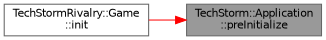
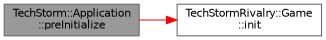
edge "TechStormRivalry::Game ::init" -> "TechStorm::Application ::preInitialize": reversed
